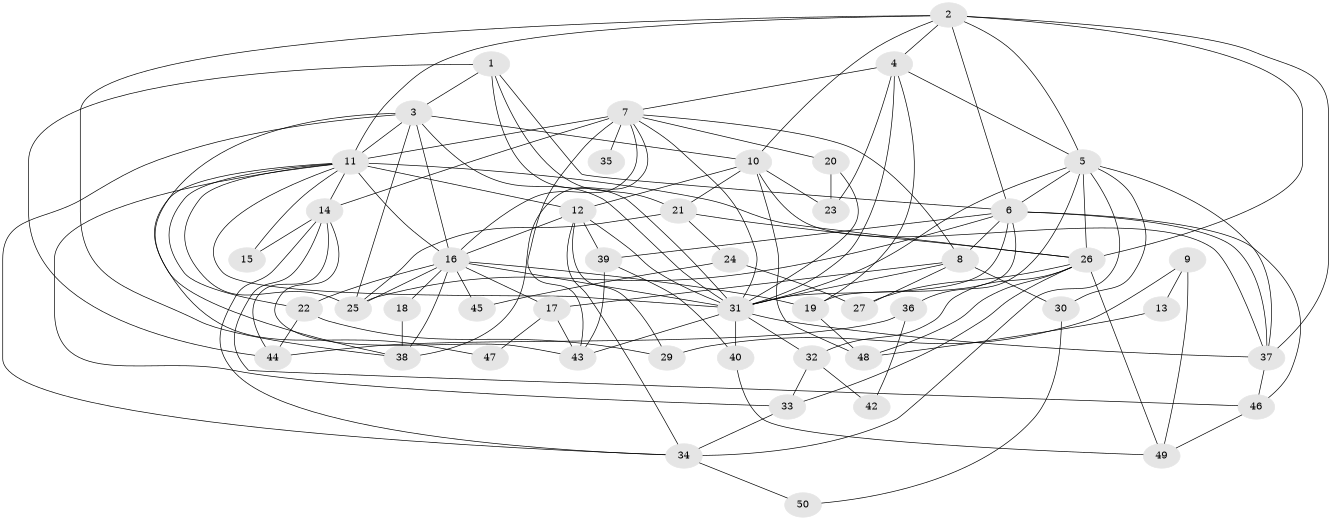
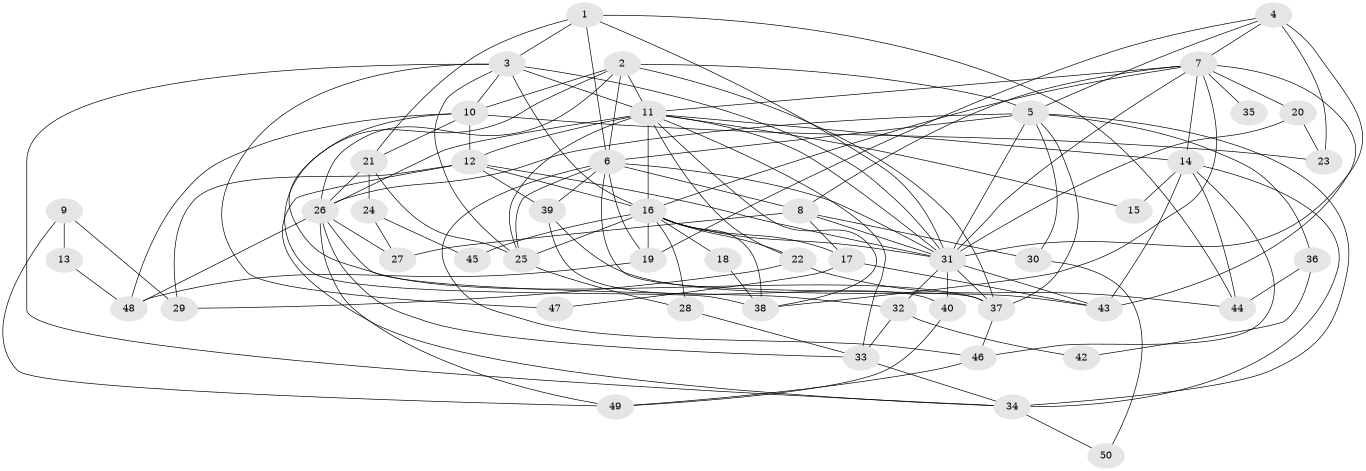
edge "2" -- "4": removed
node "28": added
